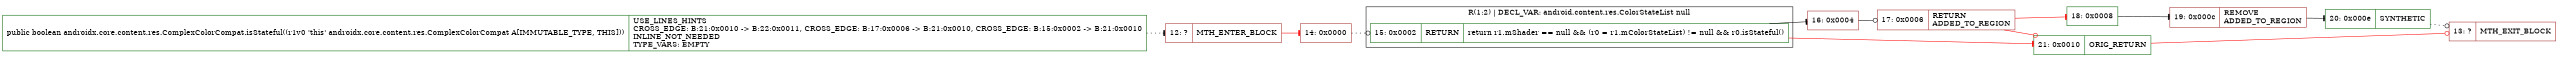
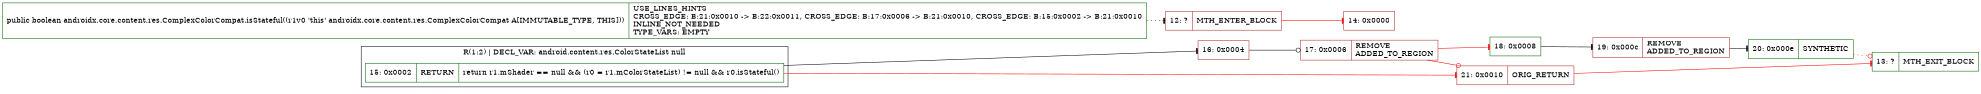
node "17: 0x0006": text "RETURN" -> "REMOVE"
edge "20: 0x000e" -> "13: ?": color black -> red
node "13: ?": color brown -> darkgreen
edge "14: 0x0000" -> "15: 0x0002": removed
edge "21: 0x0010" -> "13: ?": arrowhead odot -> tee
node "21: 0x0010": color darkgreen -> brown
